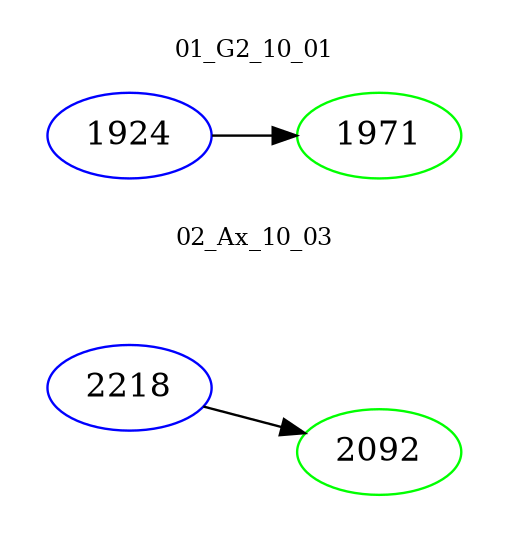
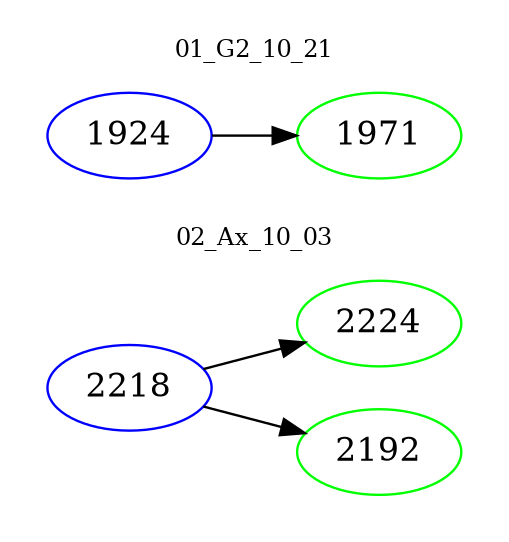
cluster "01_G2_10_01": label "01_G2_10_01" -> "01_G2_10_21"
node "2224": added
node "2092": label "2092" -> "2192"
